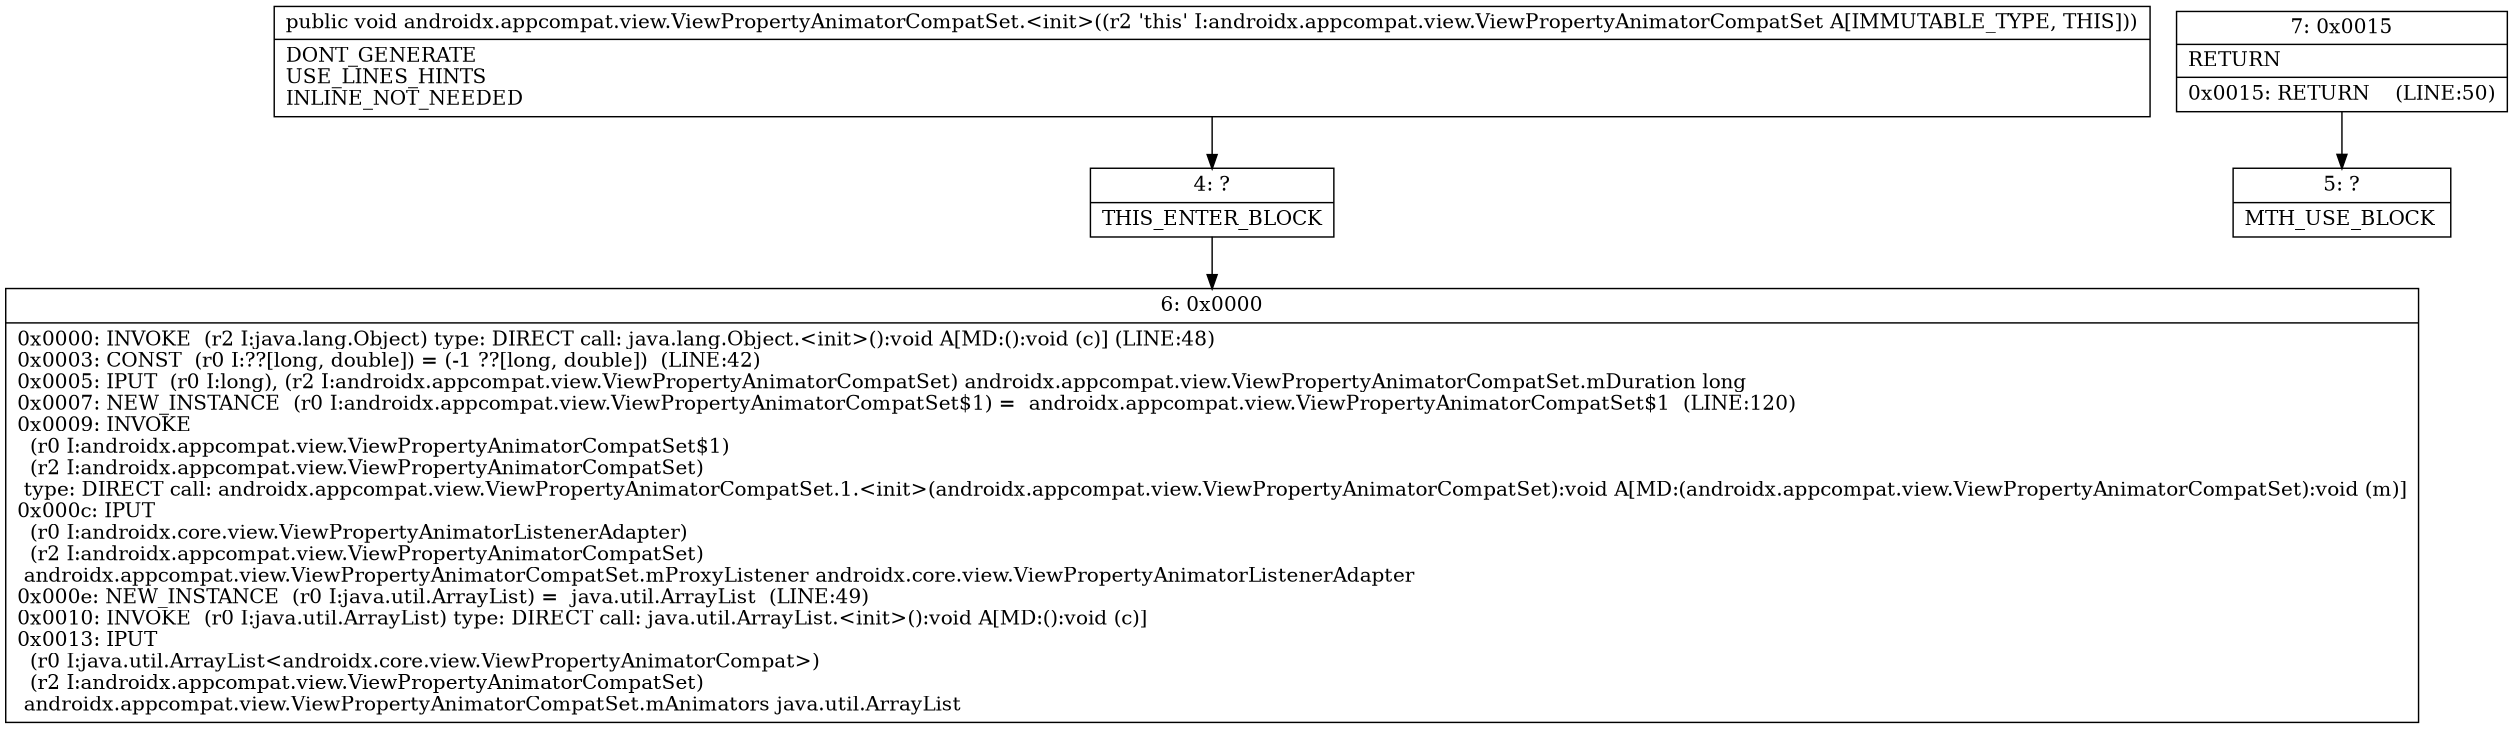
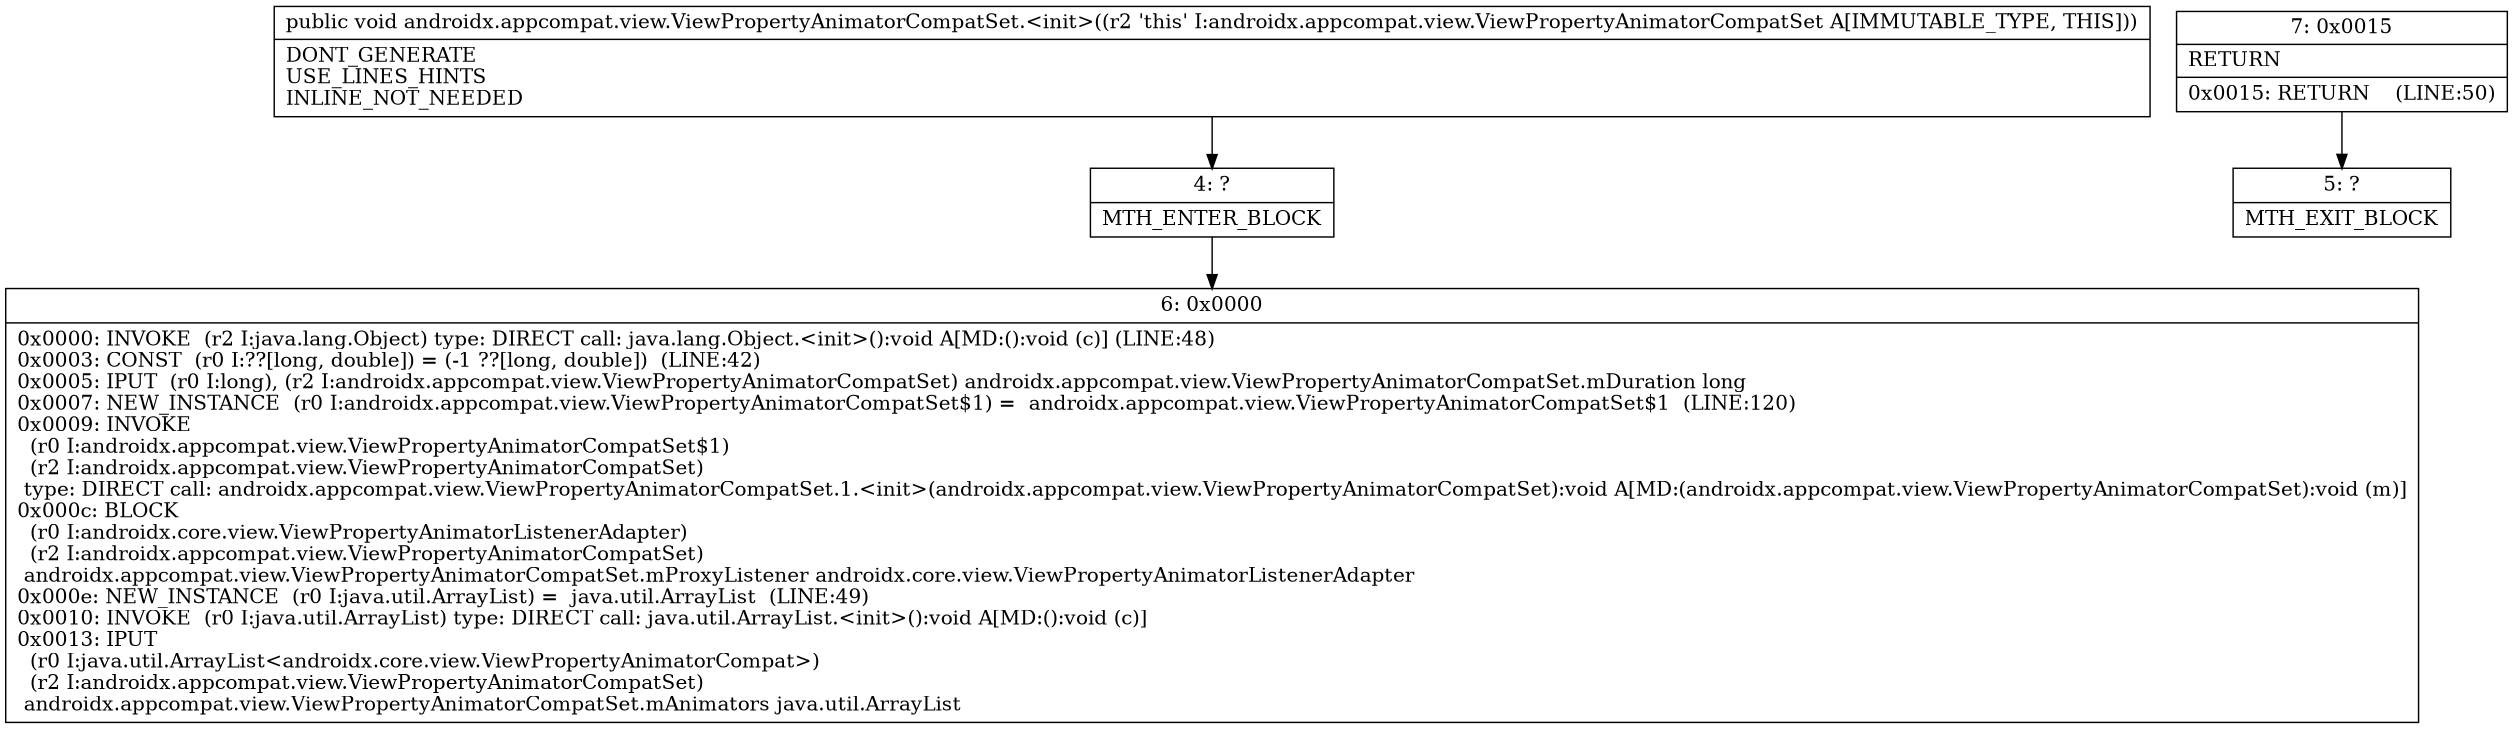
node "4: ?": text "THIS_ENTER_BLOCK" -> "MTH_ENTER_BLOCK"
node "5: ?": text "MTH_USE_BLOCK" -> "MTH_EXIT_BLOCK"
node "6: 0x0000": text "0x000c: IPUT" -> "0x000c: BLOCK"
